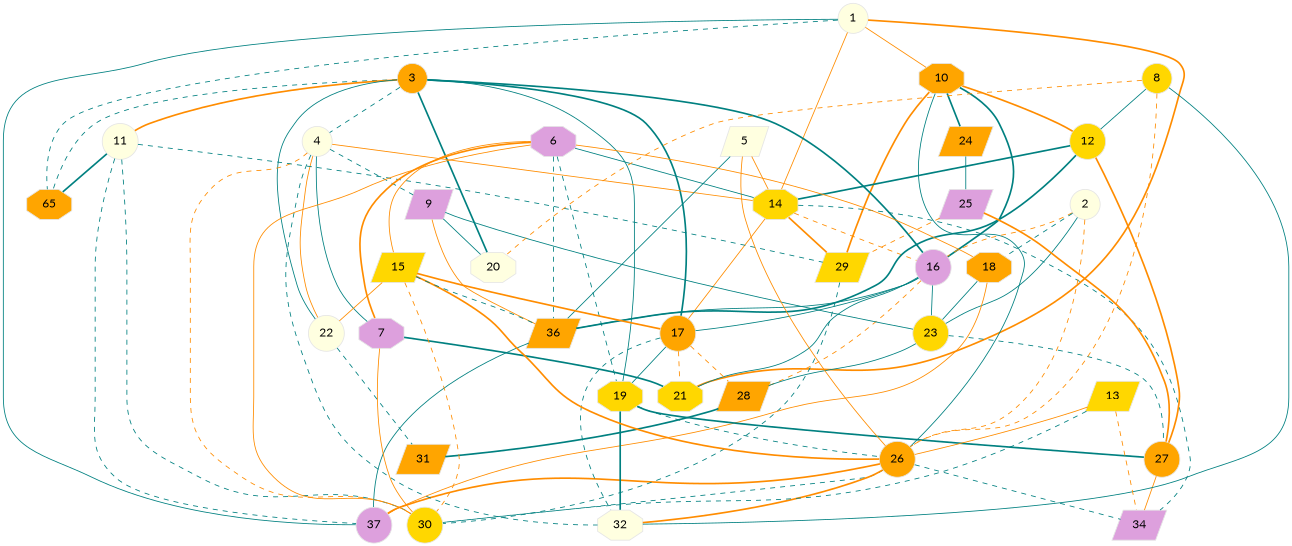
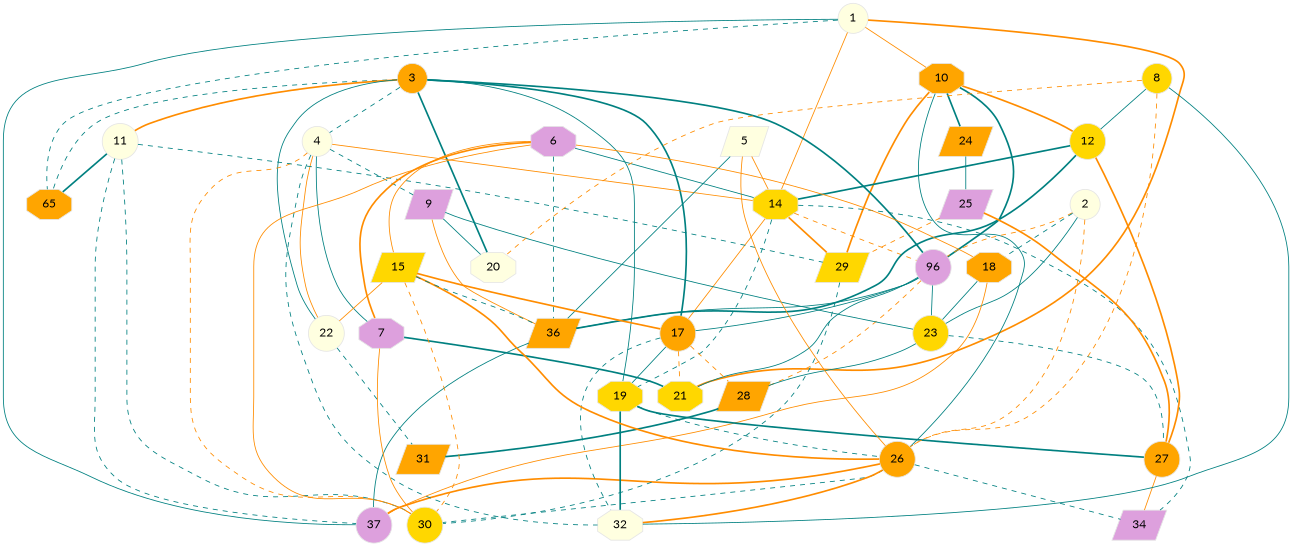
node "16": label "16" -> "96"
edge "6" -- "19": now "14" -- "19"
node "13": removed
